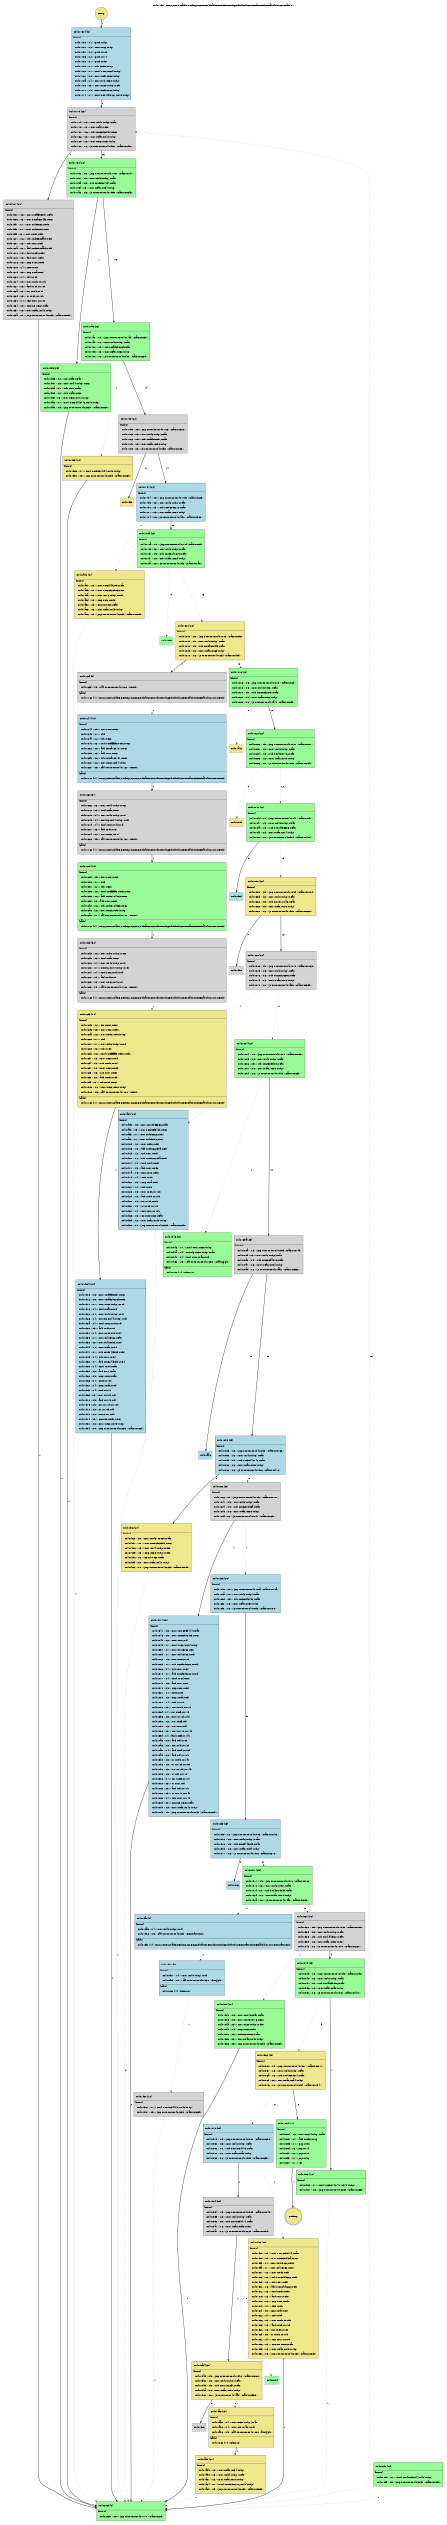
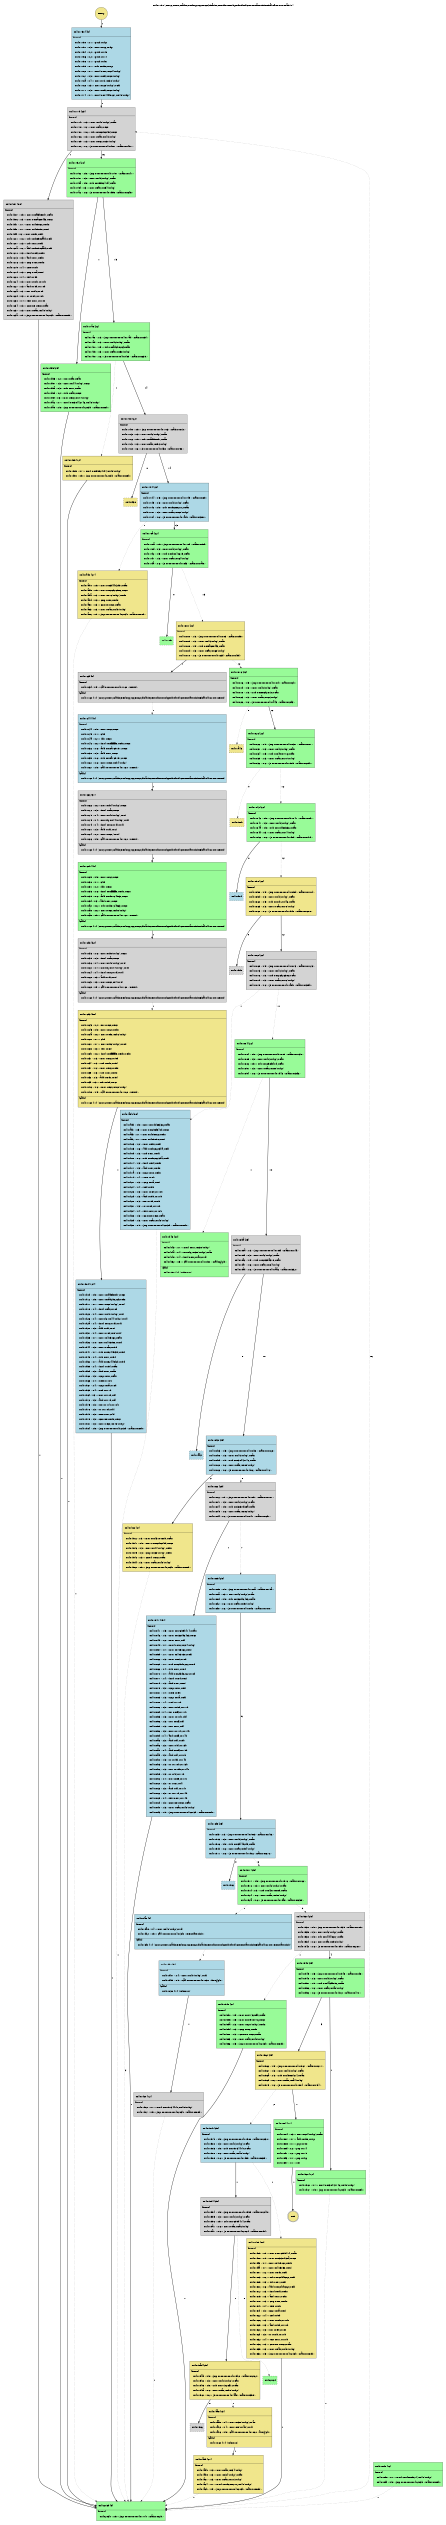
edge "0x4017ea [22]" -> "0x401ef5": style dotted -> bold
edge "0x401949 [25]" -> "0x401962 [25]": style dotted -> bold
edge "0x401db7 [9]" -> "0x401dc0 [12]": style dotted -> bold
node "Desktop": label "Desktop" -> "Exit"
